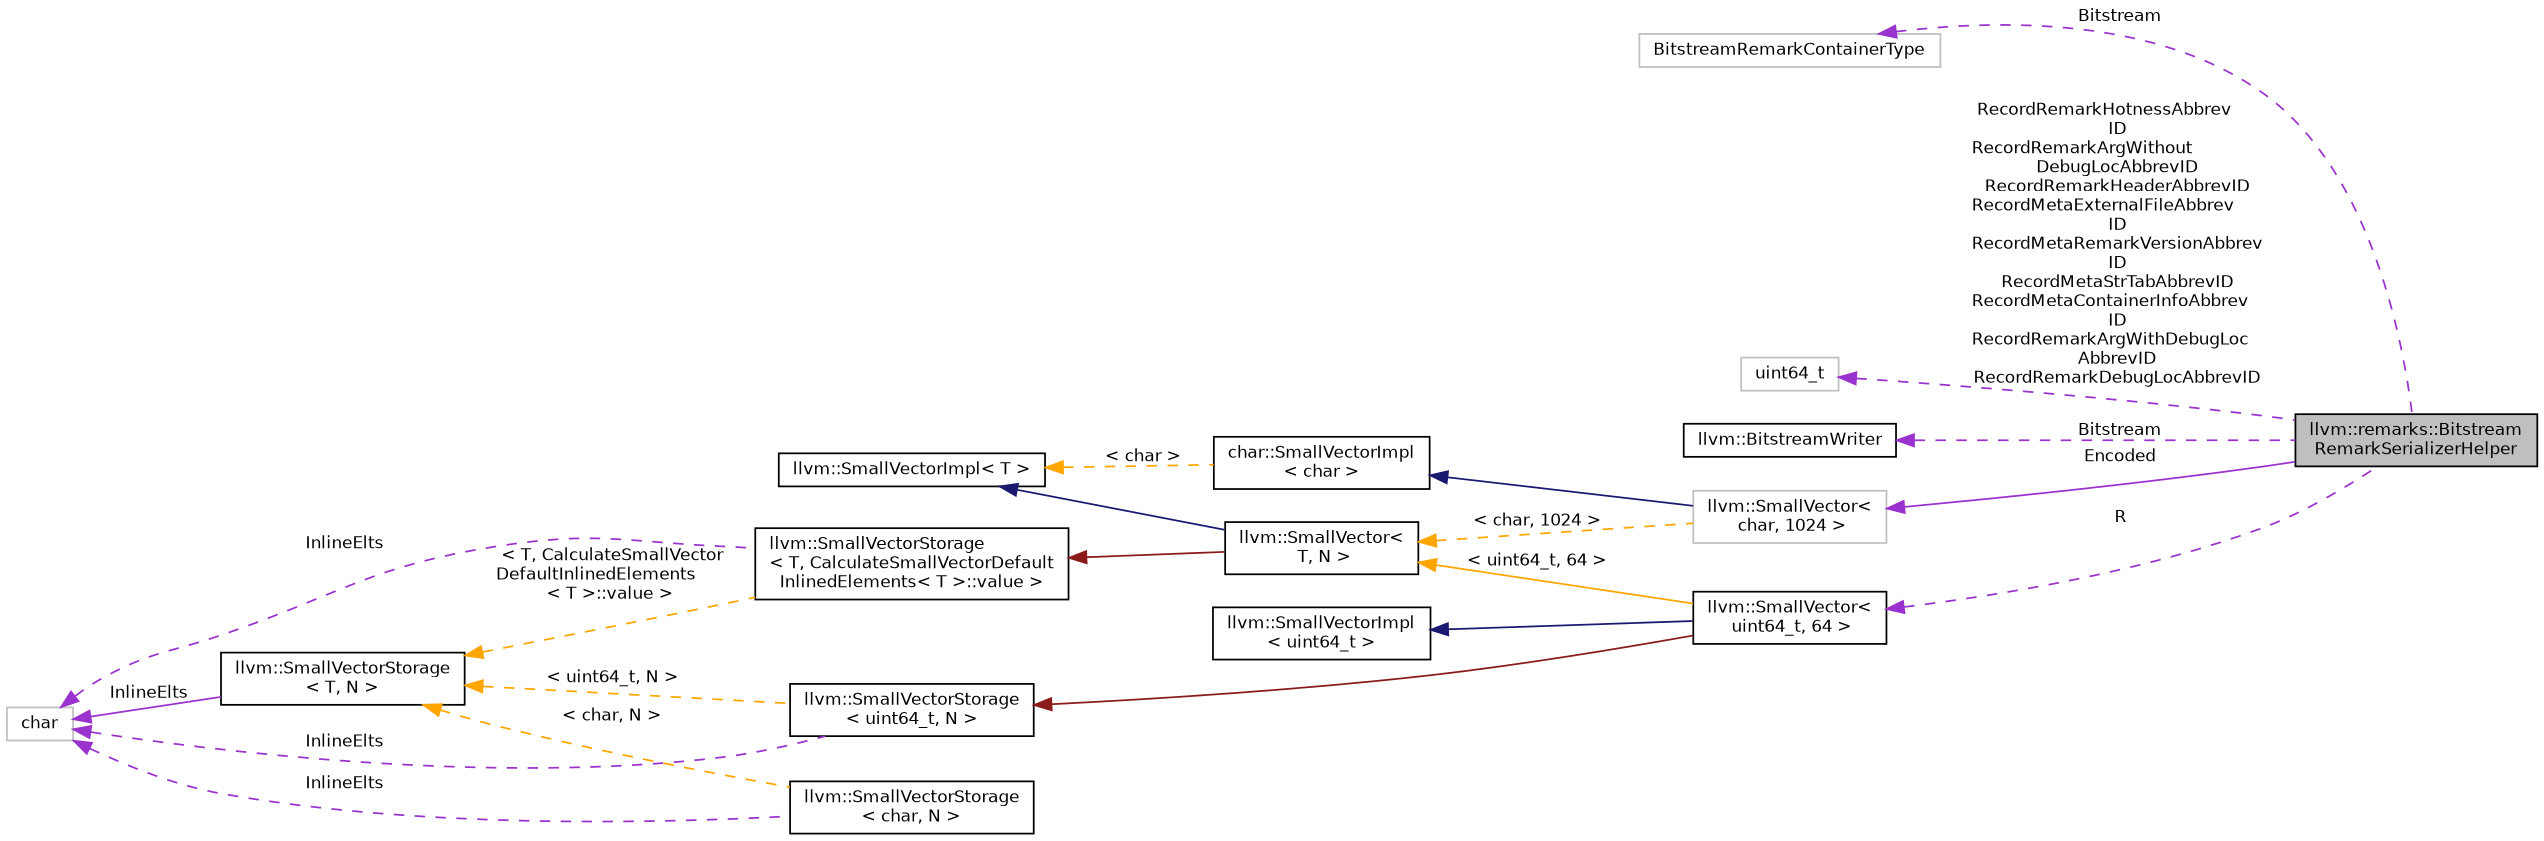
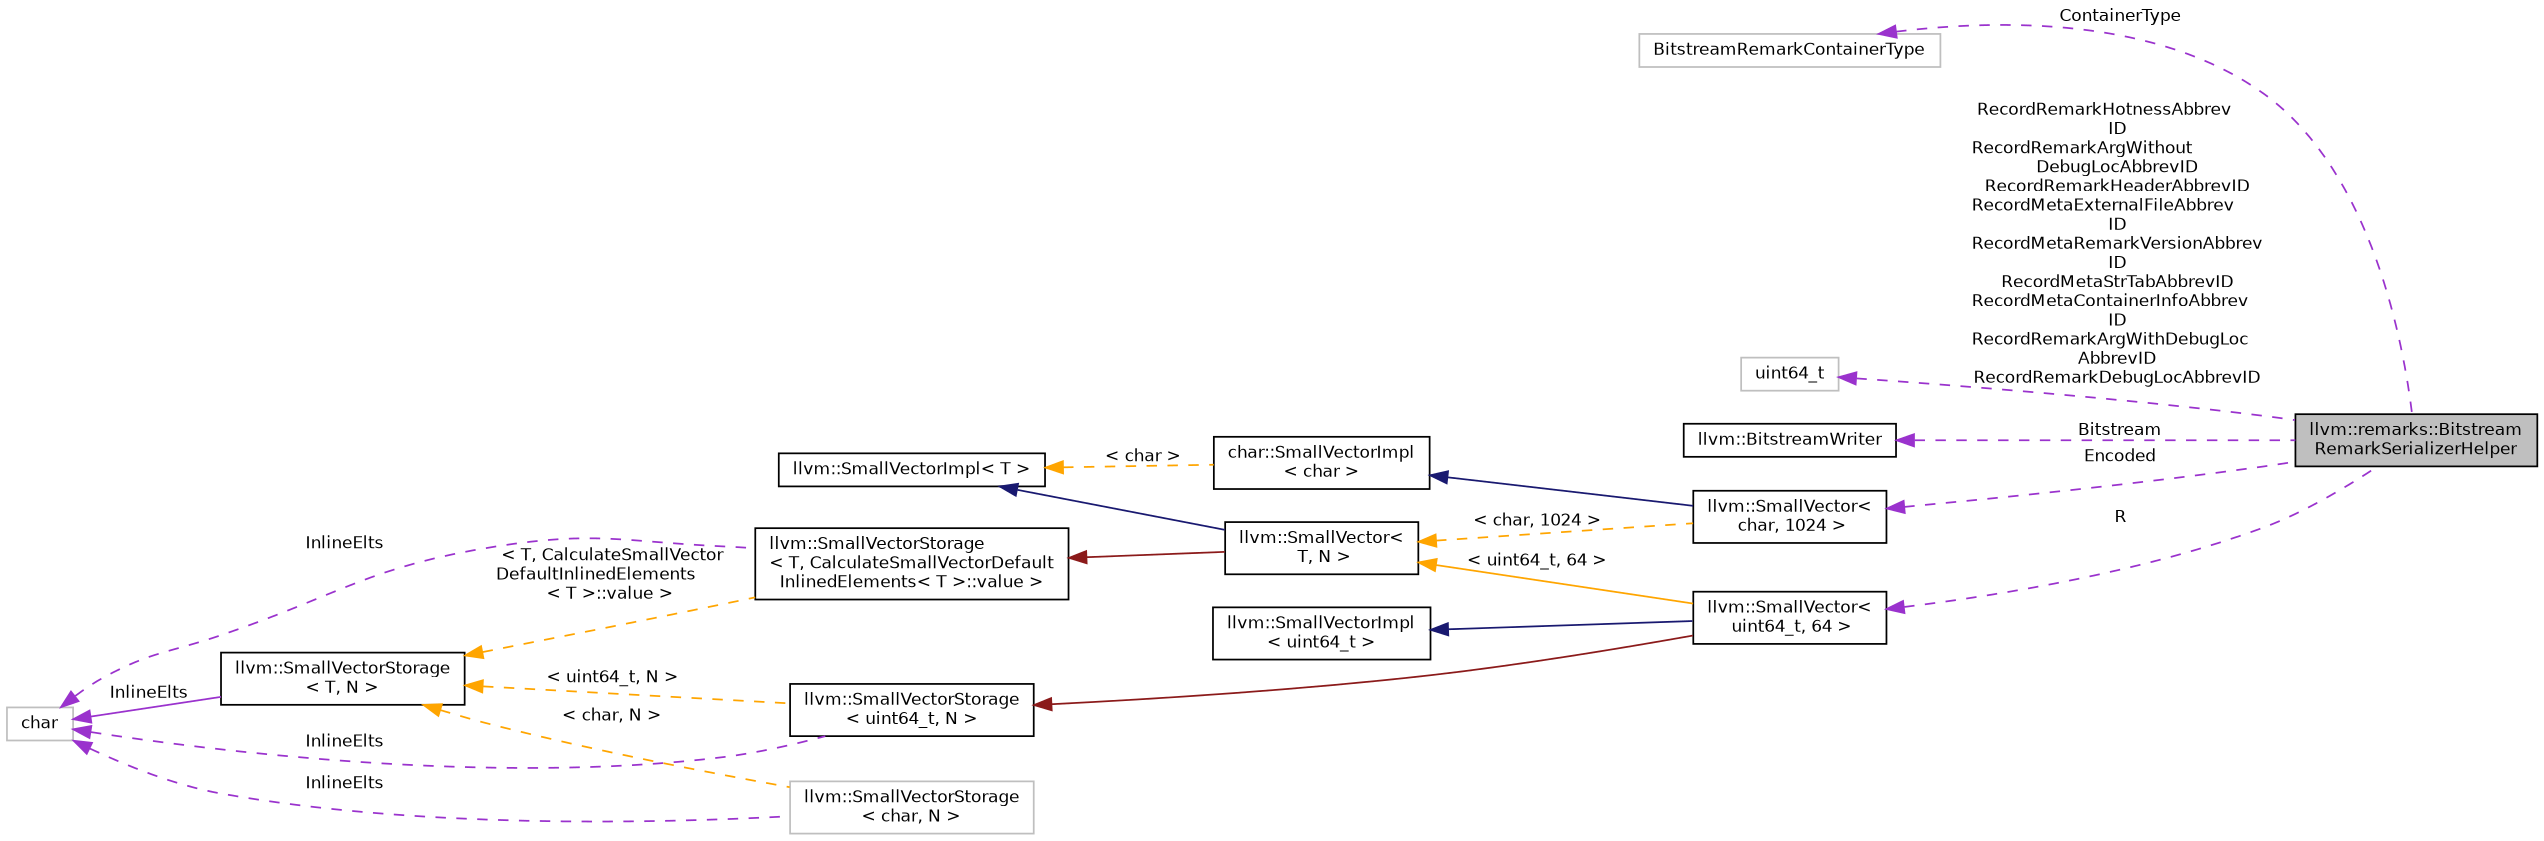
edge "llvm::remarks::Bitstream RemarkSerializerHelper" -> "BitstreamRemarkContainerType": label " Bitstream" -> " ContainerType"
edge "llvm::remarks::Bitstream RemarkSerializerHelper" -> "llvm::SmallVector< char, 1024 >": style solid -> dashed
node "llvm::SmallVector< char, 1024 >": color grey75 -> black
node "llvm::SmallVectorStorage < char, N >": color black -> grey75
